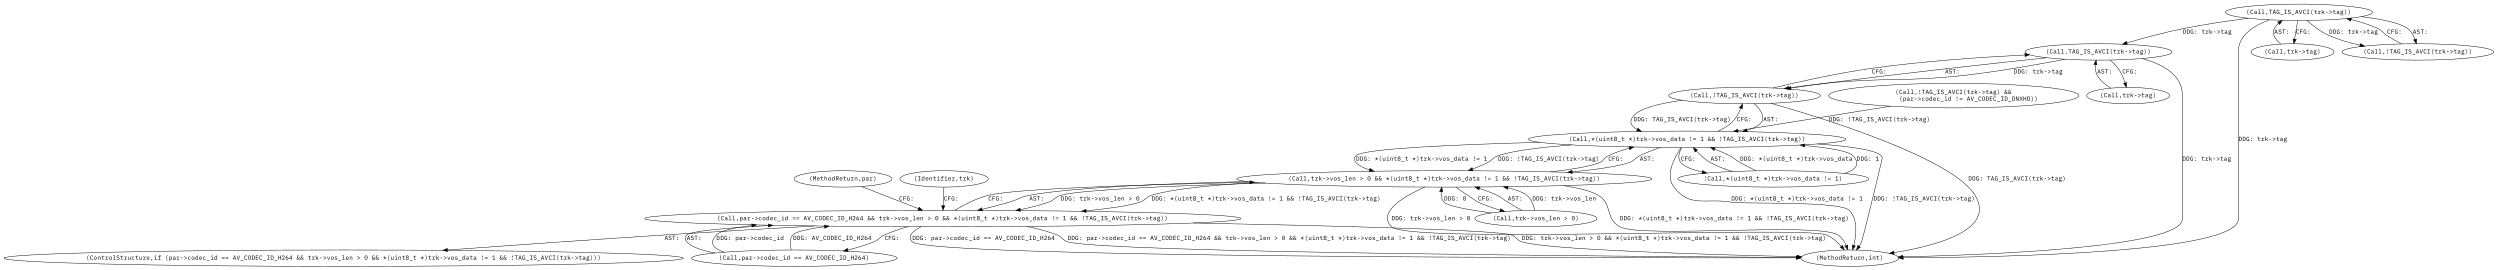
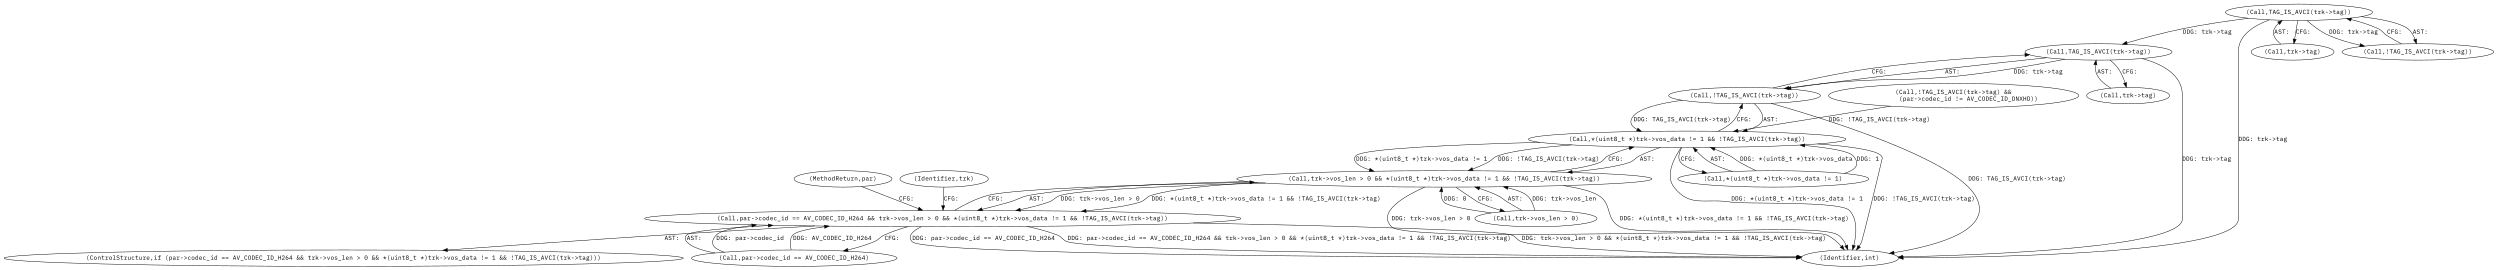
node "(MethodReturn,int)": label "(MethodReturn,int)" -> "(Identifier,int)"
